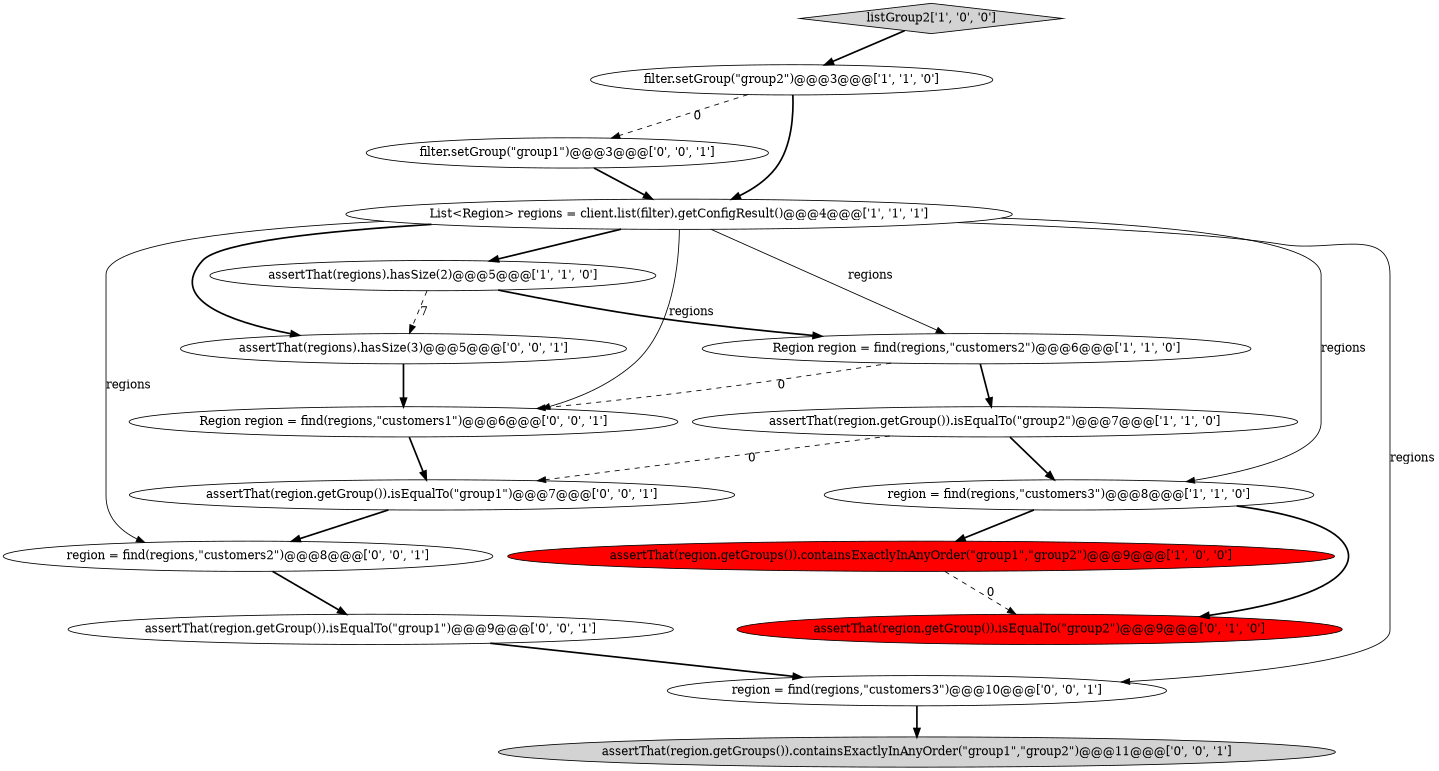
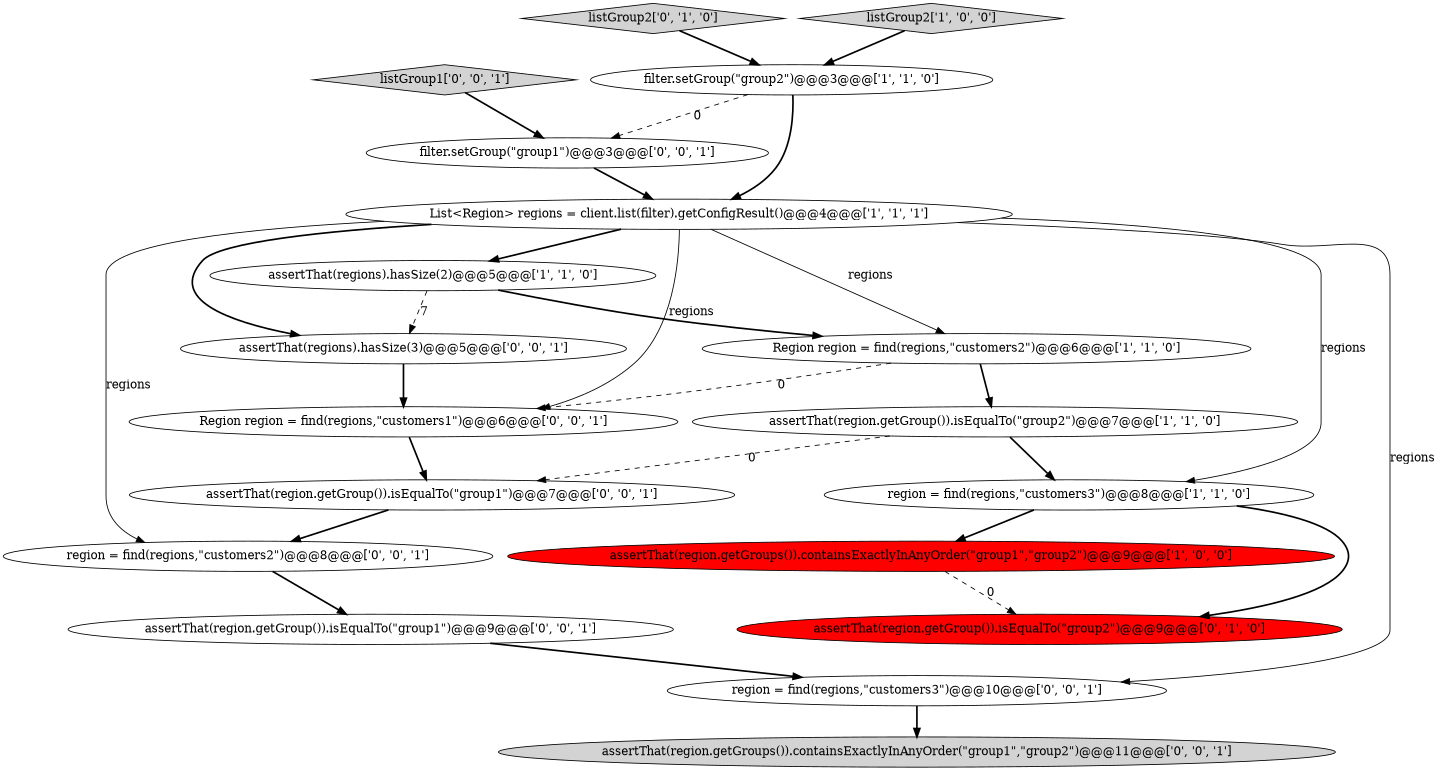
node "listGroup2['0', '1', '0']": added
node "listGroup1['0', '0', '1']": added
